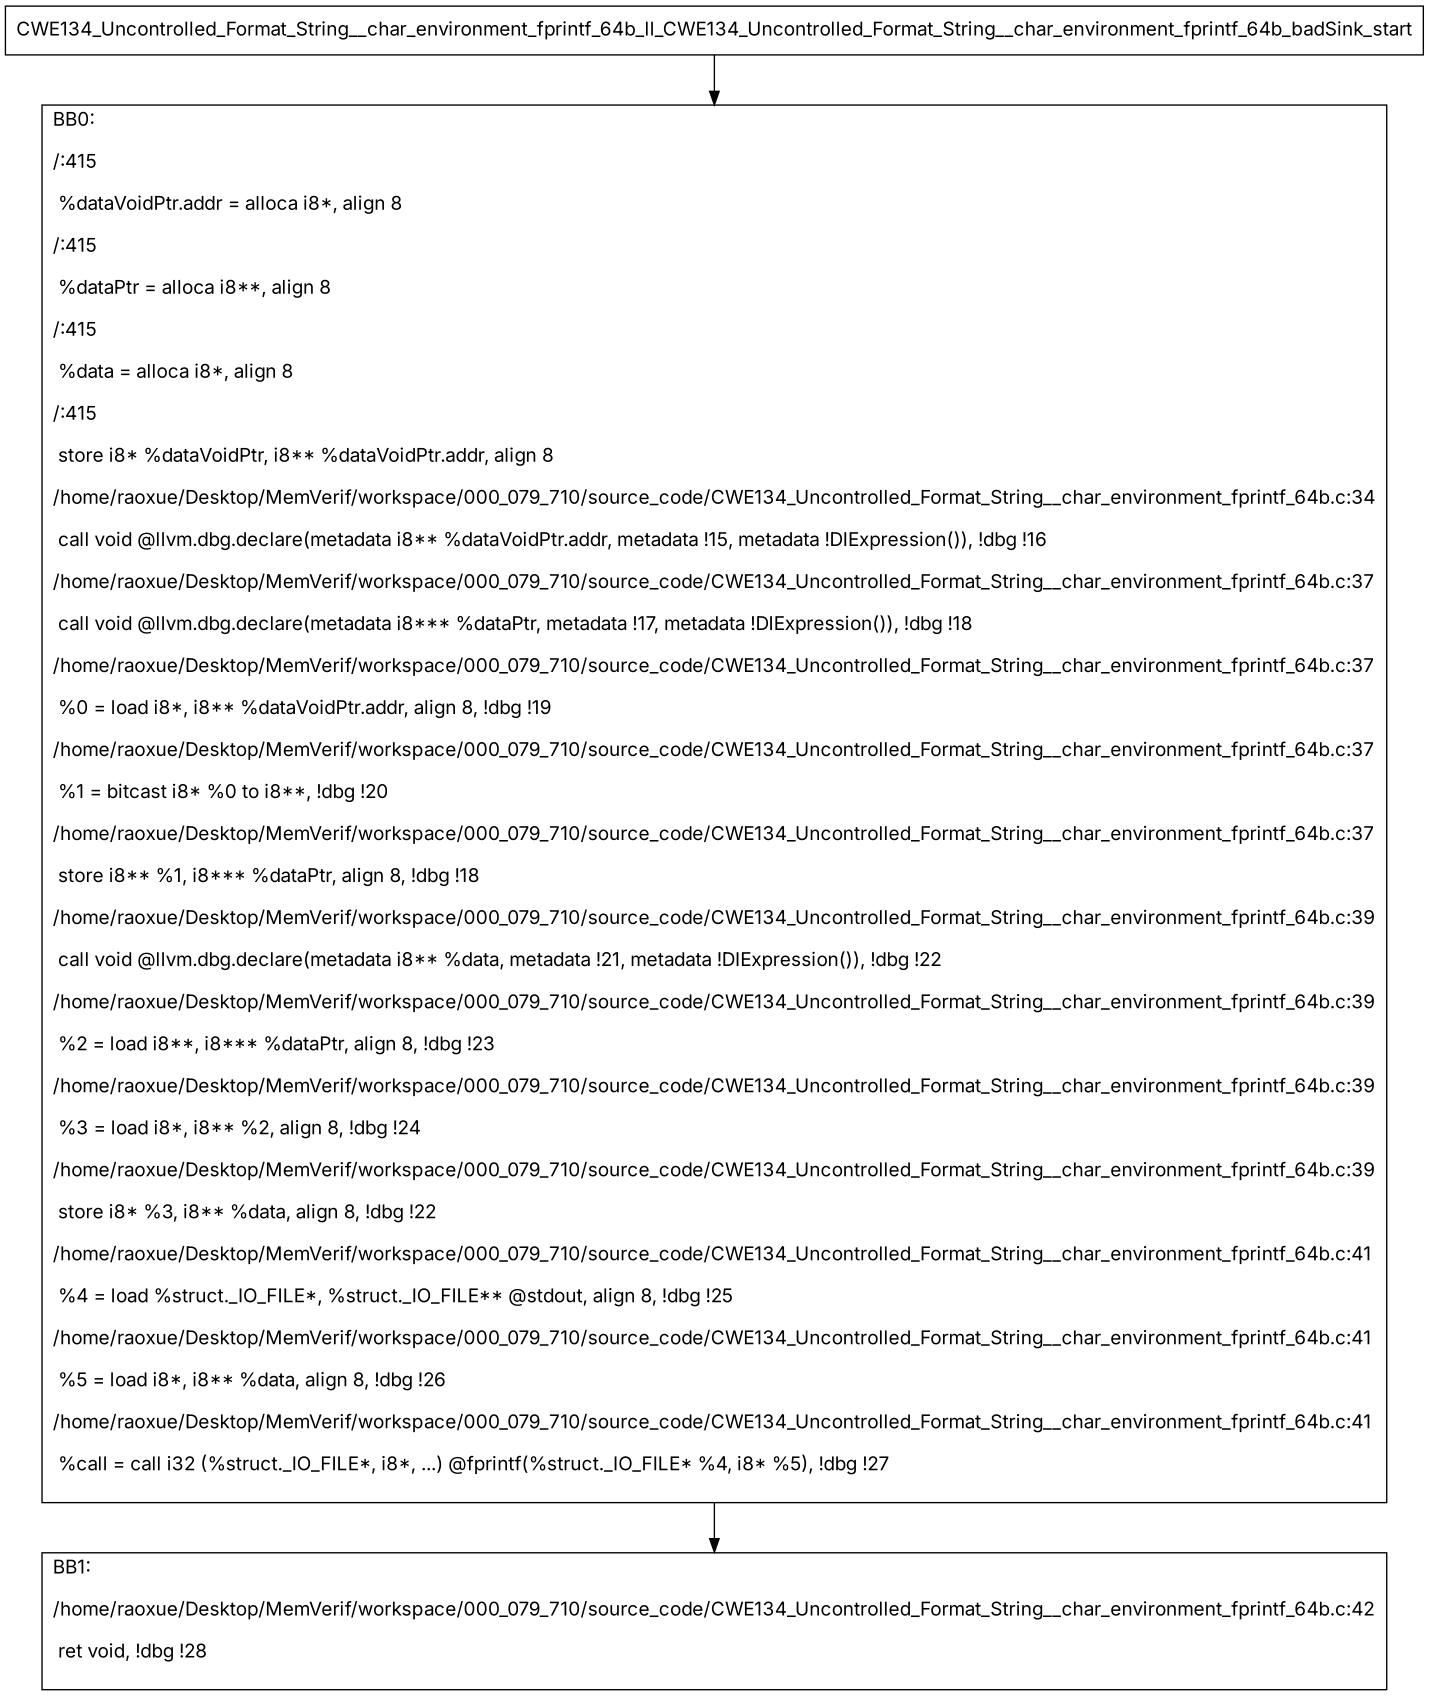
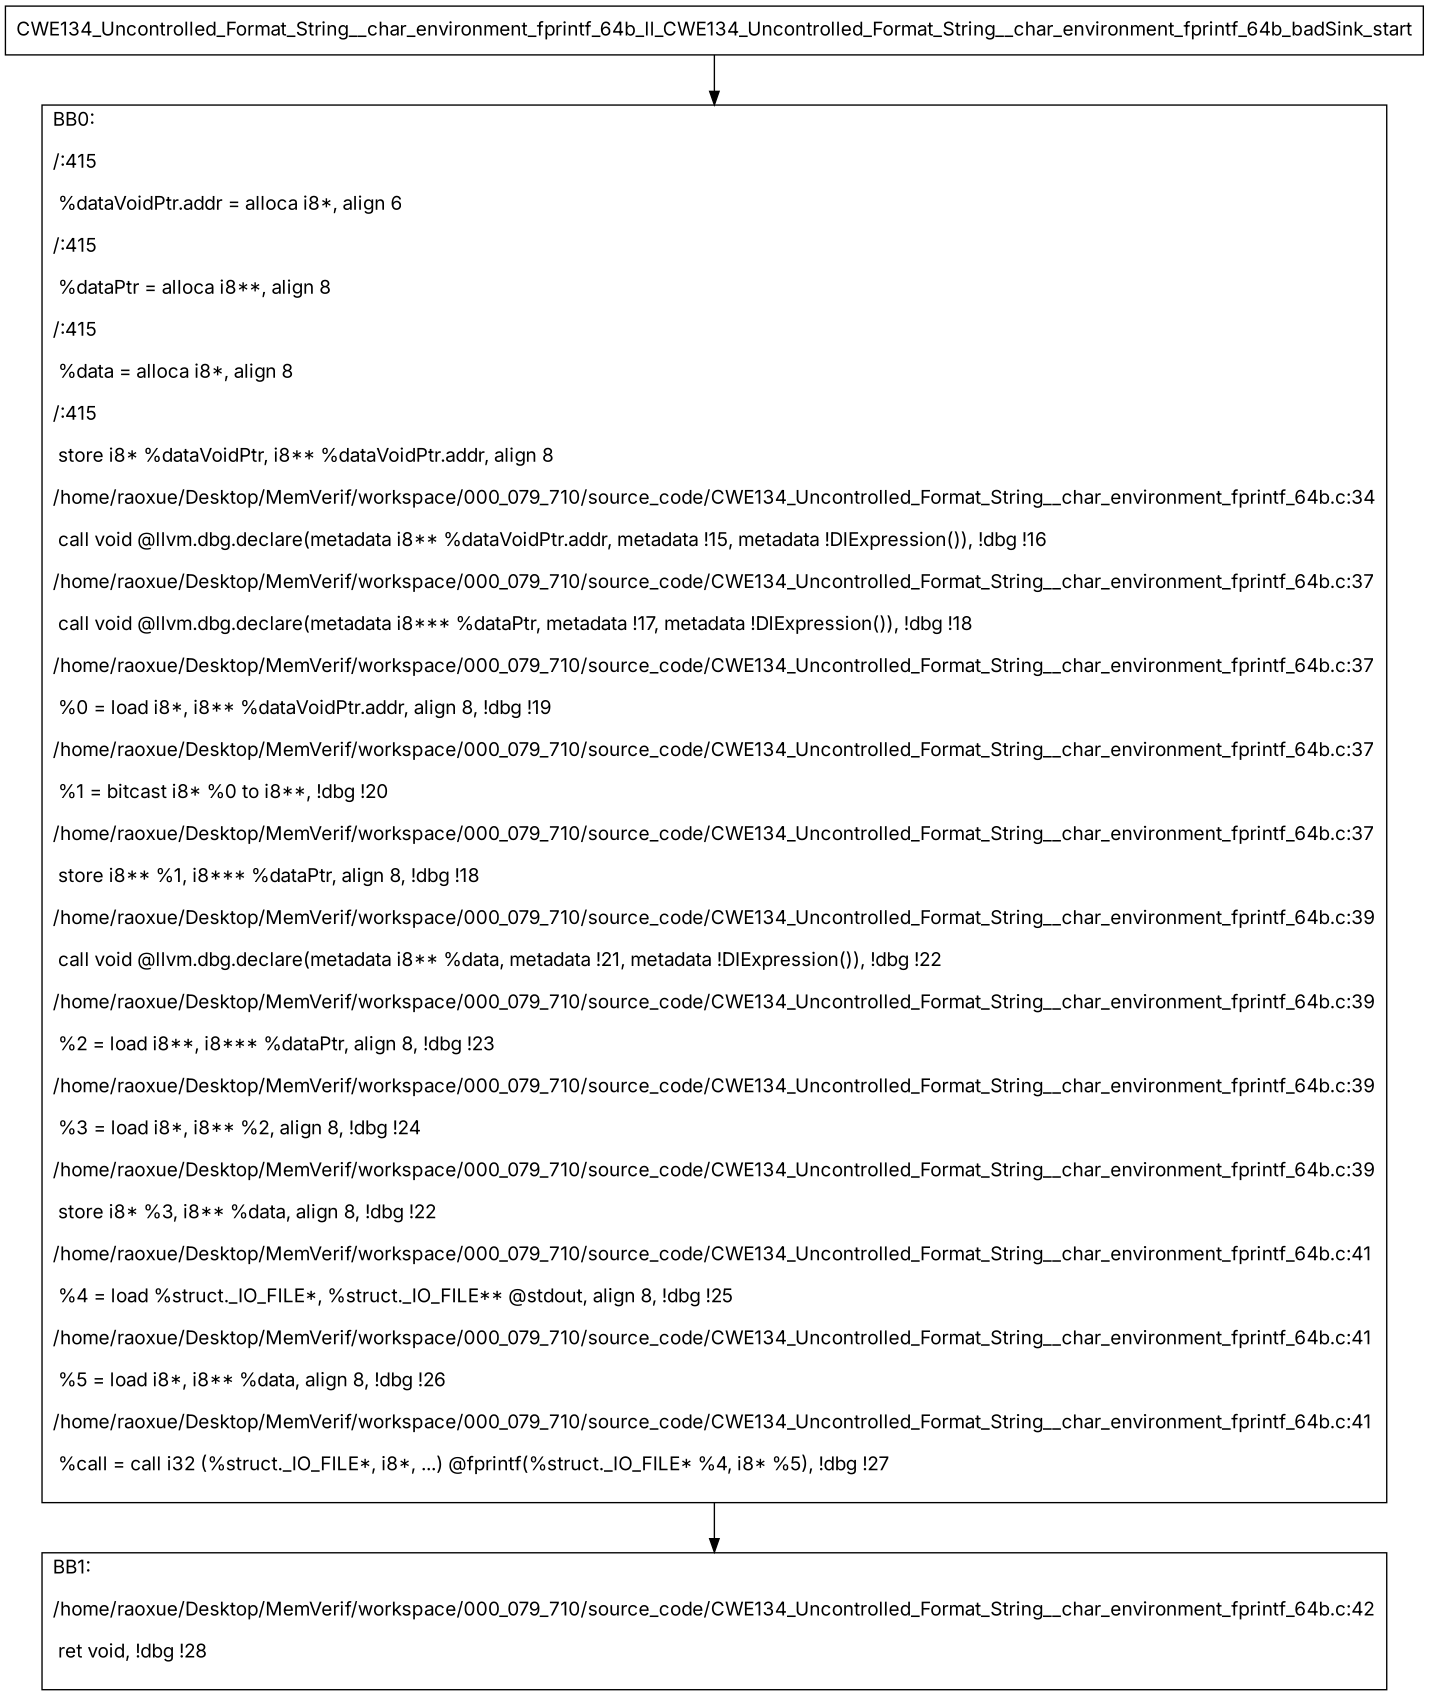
node "BB0:": text "%dataVoidPtr.addr = alloca i8*, align 8" -> "%dataVoidPtr.addr = alloca i8*, align 6"
